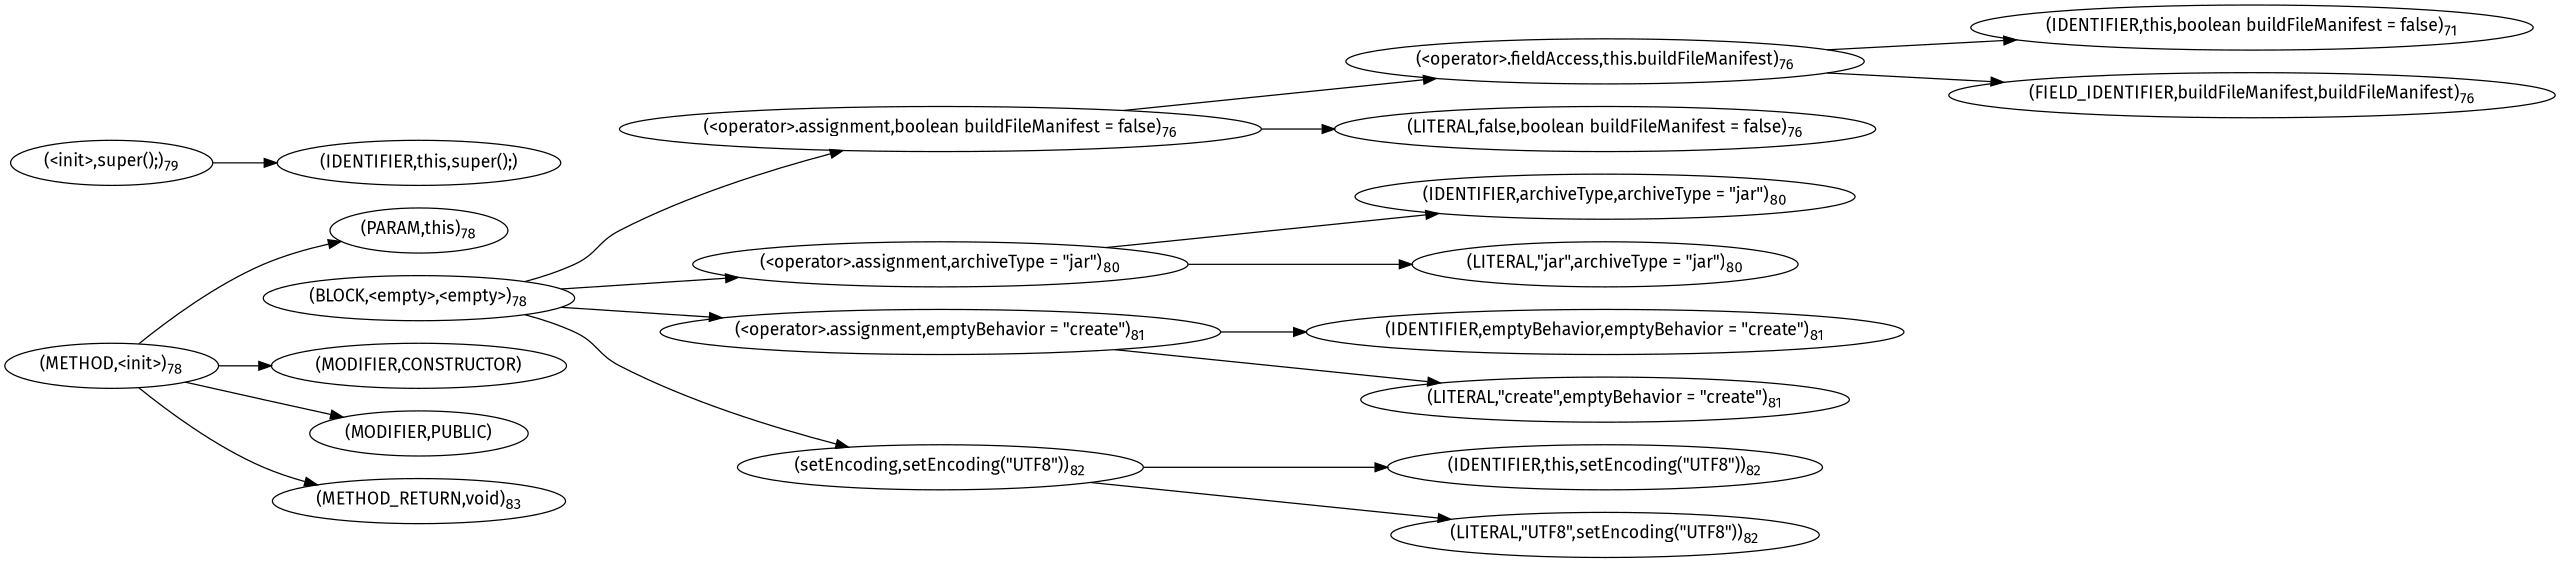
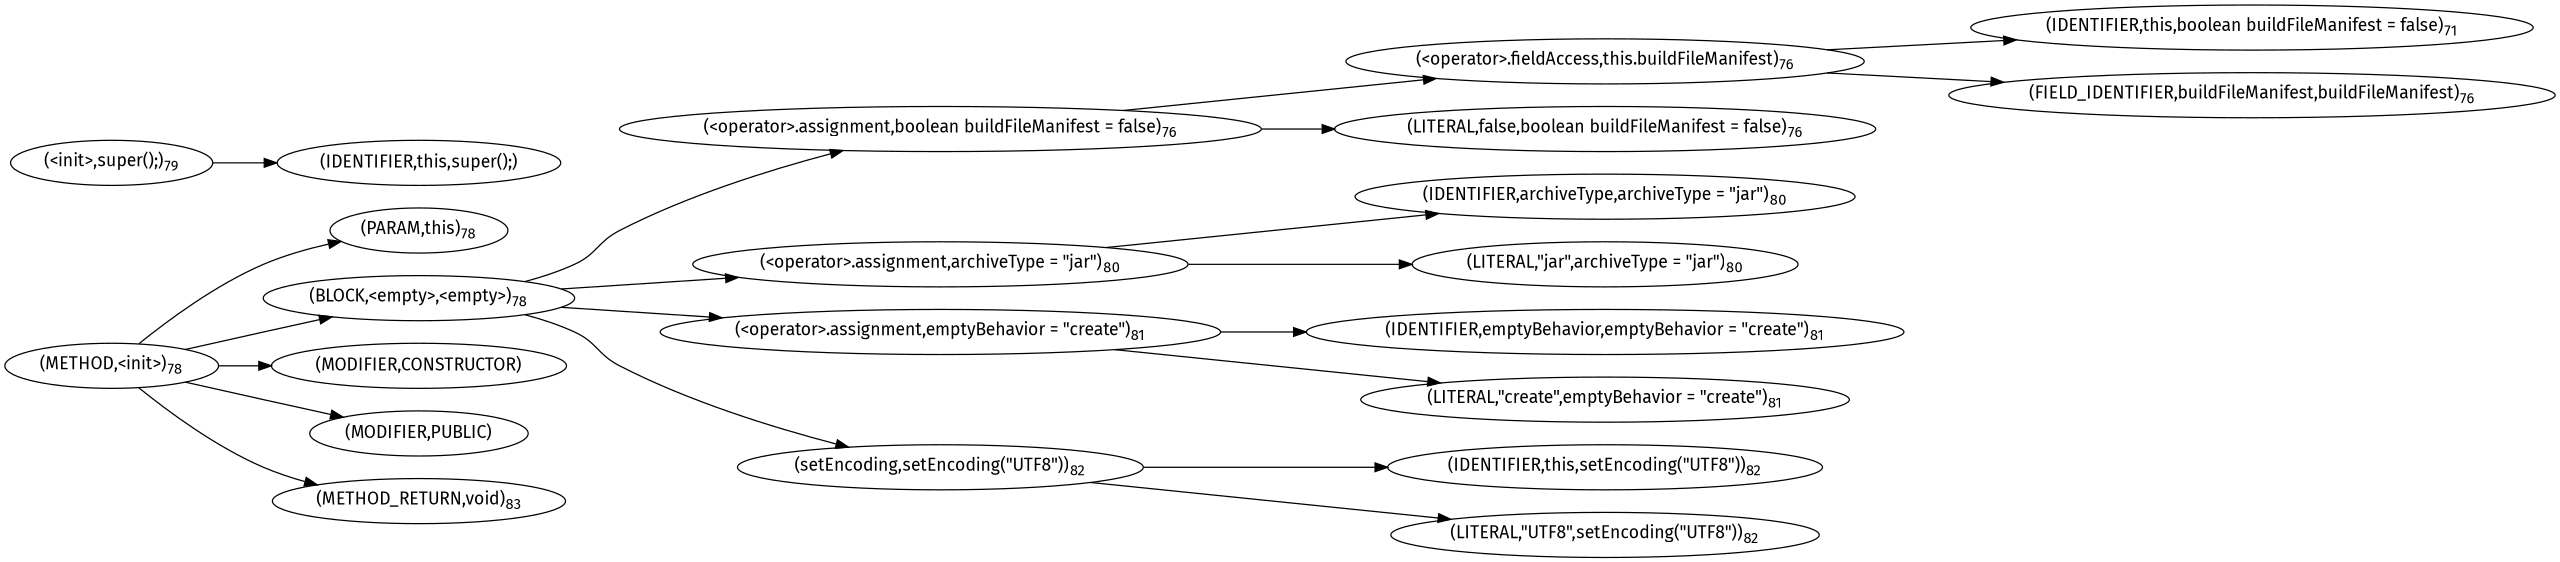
edge "(METHOD,<init>)" -> "(BLOCK,<empty>,<empty>)": added
